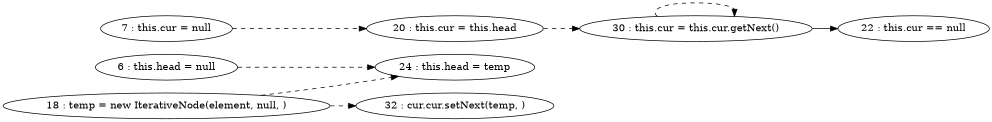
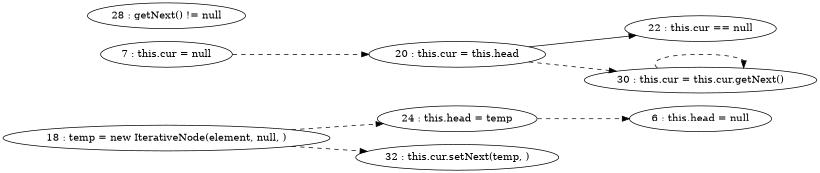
node "28 : getNext() != null": added
edge "30 : this.cur = this.cur.getNext()" -> "22 : this.cur == null": now "20 : this.cur = this.head" -> "22 : this.cur == null"
edge "6 : this.head = null" -> "24 : this.head = temp": reversed
node "32 : cur.cur.setNext(temp, )": label "32 : cur.cur.setNext(temp, )" -> "32 : this.cur.setNext(temp, )"
